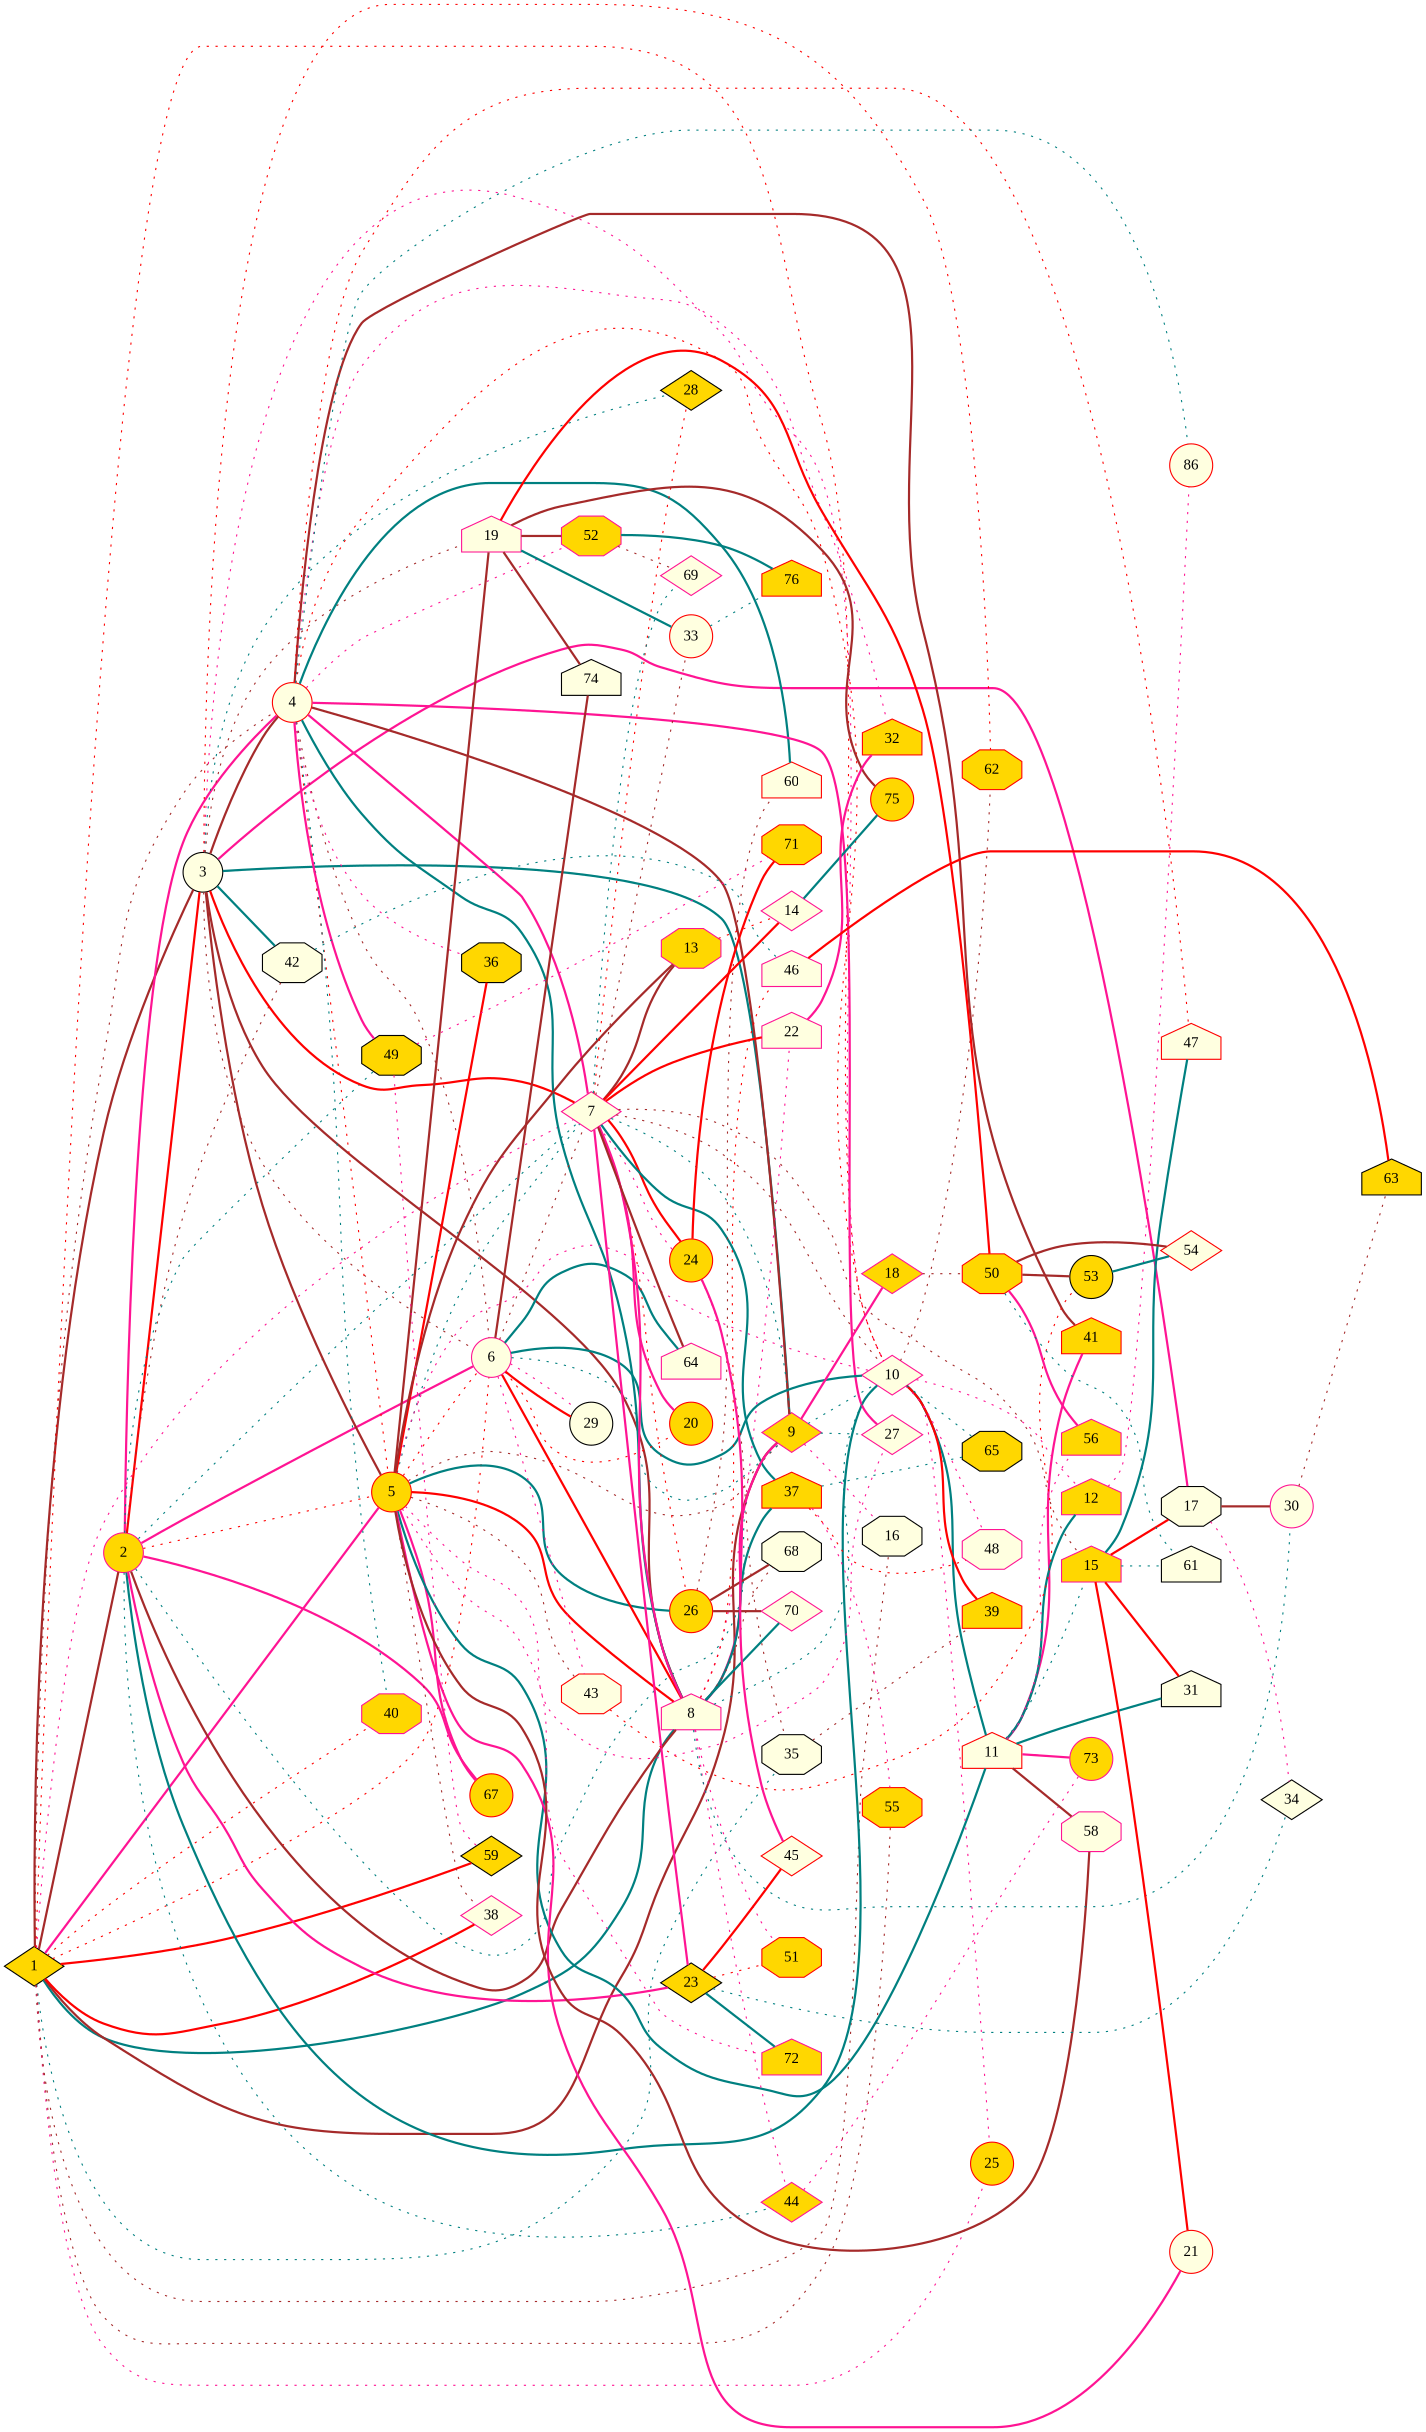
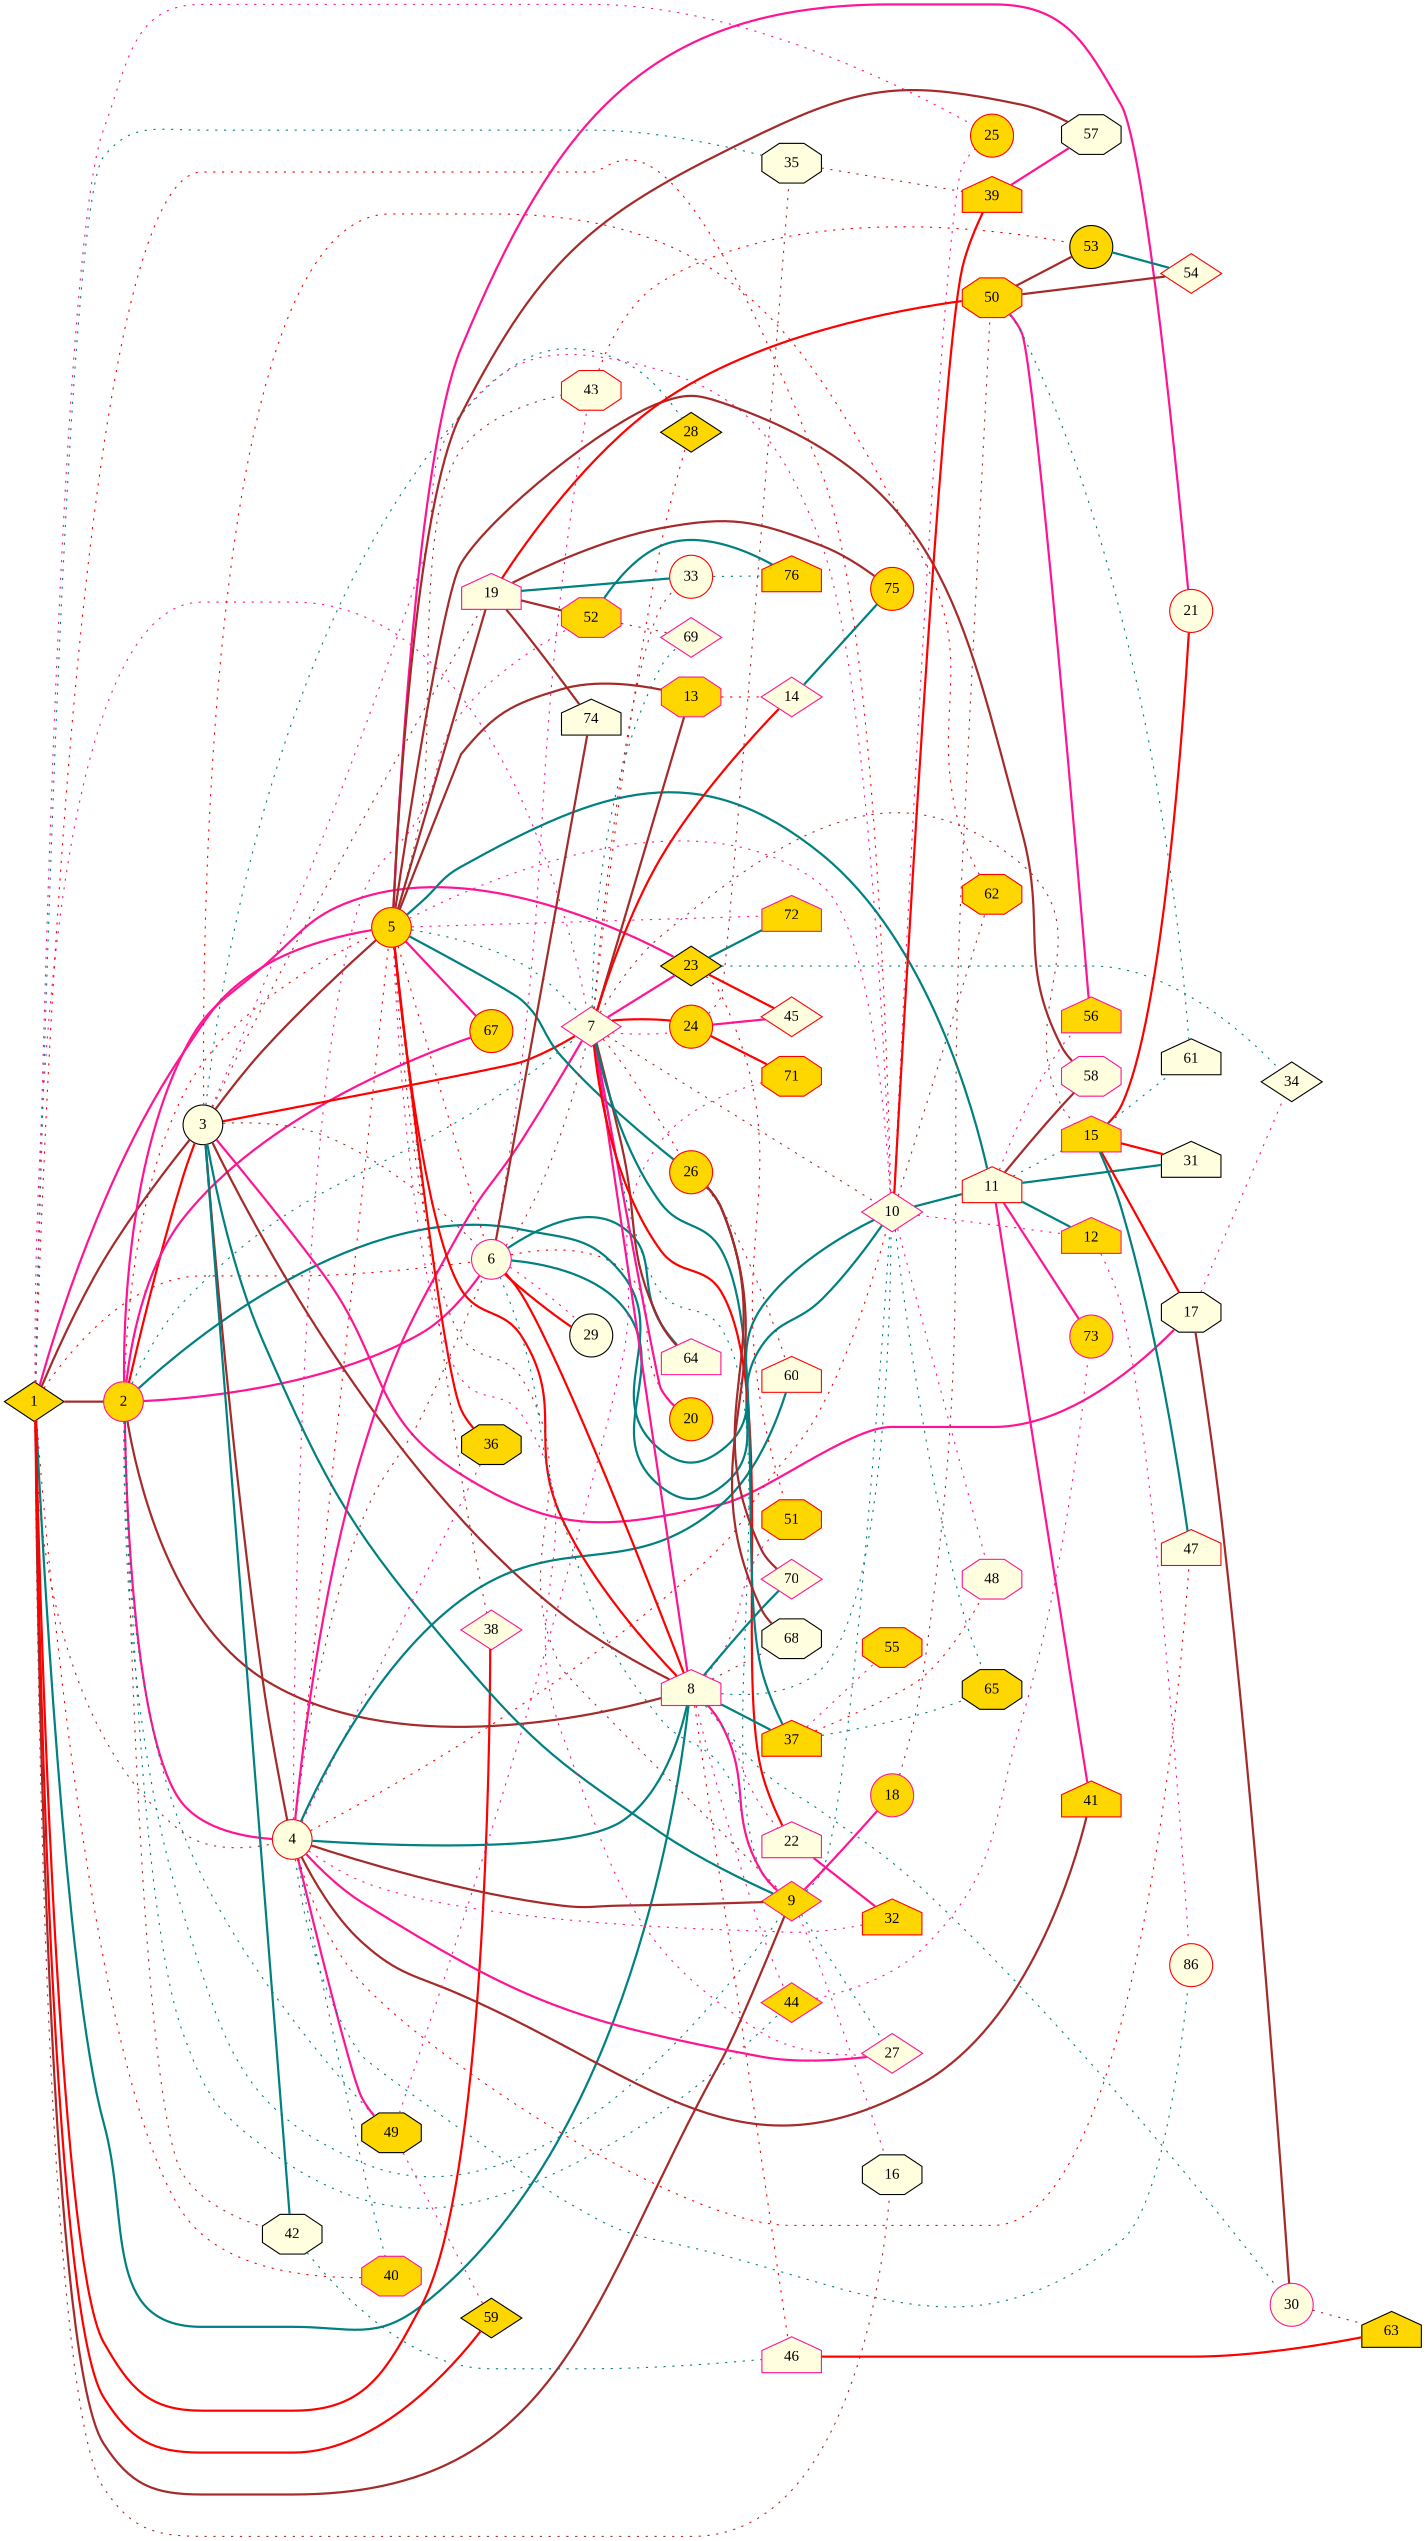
node "57": added
node "18": shape diamond -> circle
edge "55" -- "1": removed
